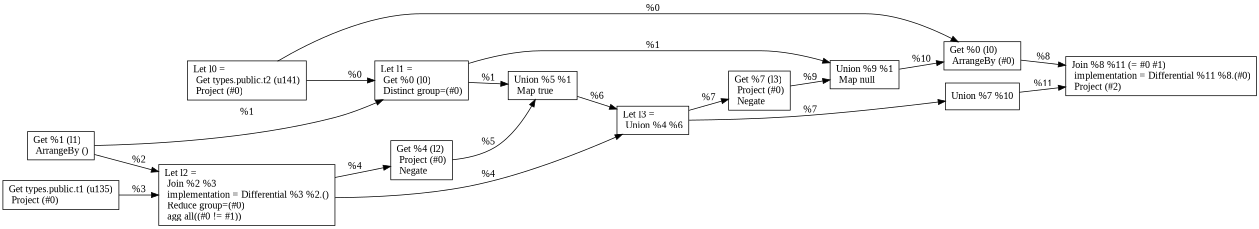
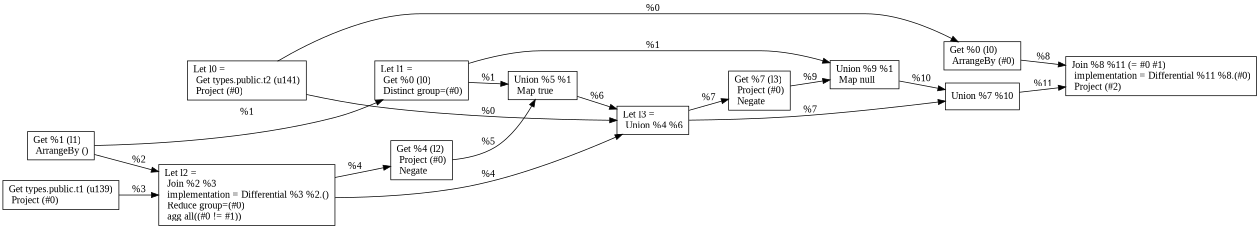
edge "Union %9 %1 Map null" -> "Get %0 (l0) ArrangeBy (#0)": now "Union %9 %1 Map null" -> "Union %7 %10"
edge "Let l0 = Get types.public.t2 (u141) Project (#0)" -> "Let l1 = Get %0 (l0) Distinct group=(#0)": now "Let l0 = Get types.public.t2 (u141) Project (#0)" -> "Let l3 = Union %4 %6"
node "Get types.public.t1 (u135) Project (#0)": label "Get types.public.t1 (u135) Project (#0)" -> "Get types.public.t1 (u139) Project (#0)"
